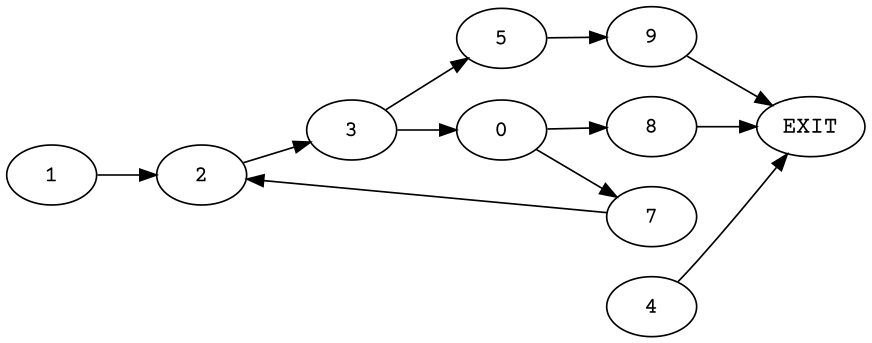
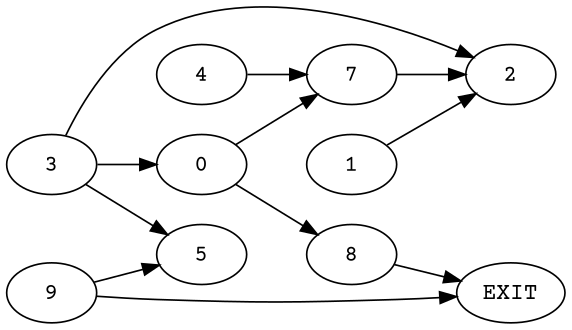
edge "5" -> "9": reversed
edge "2" -> "3": reversed
edge "4" -> "EXIT": now "4" -> "7"
